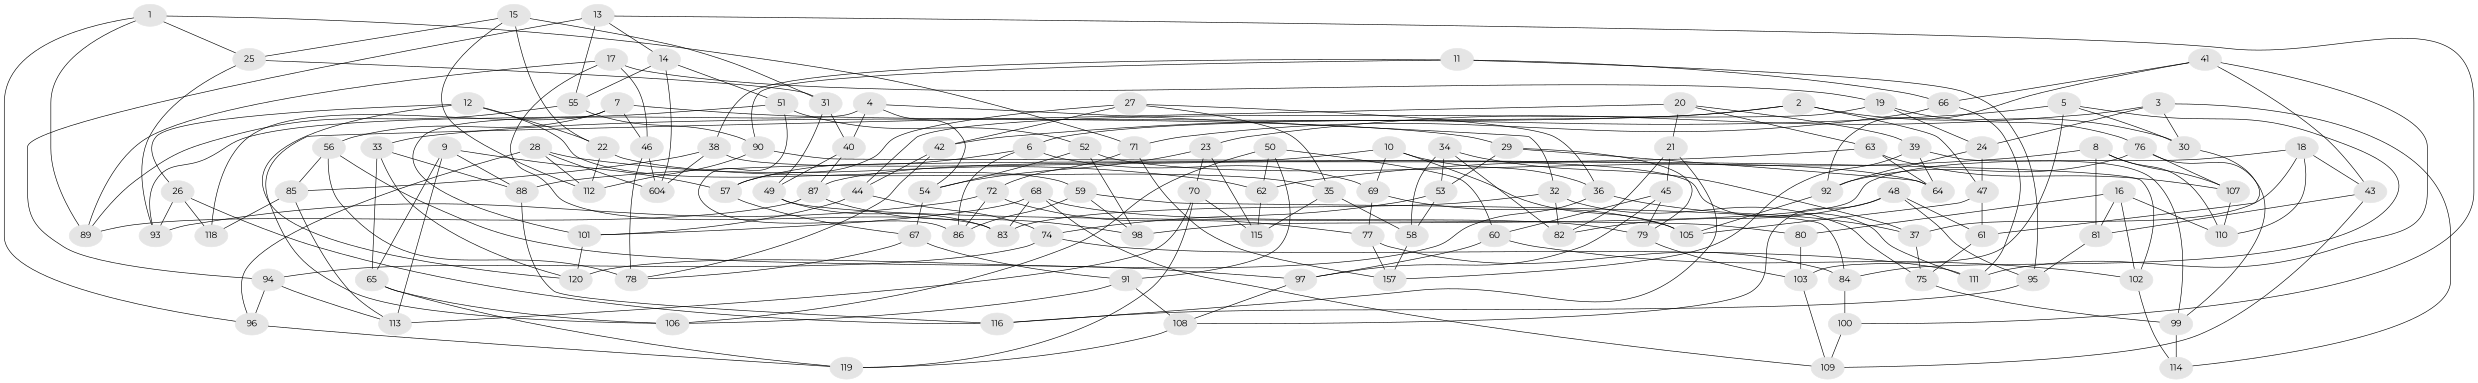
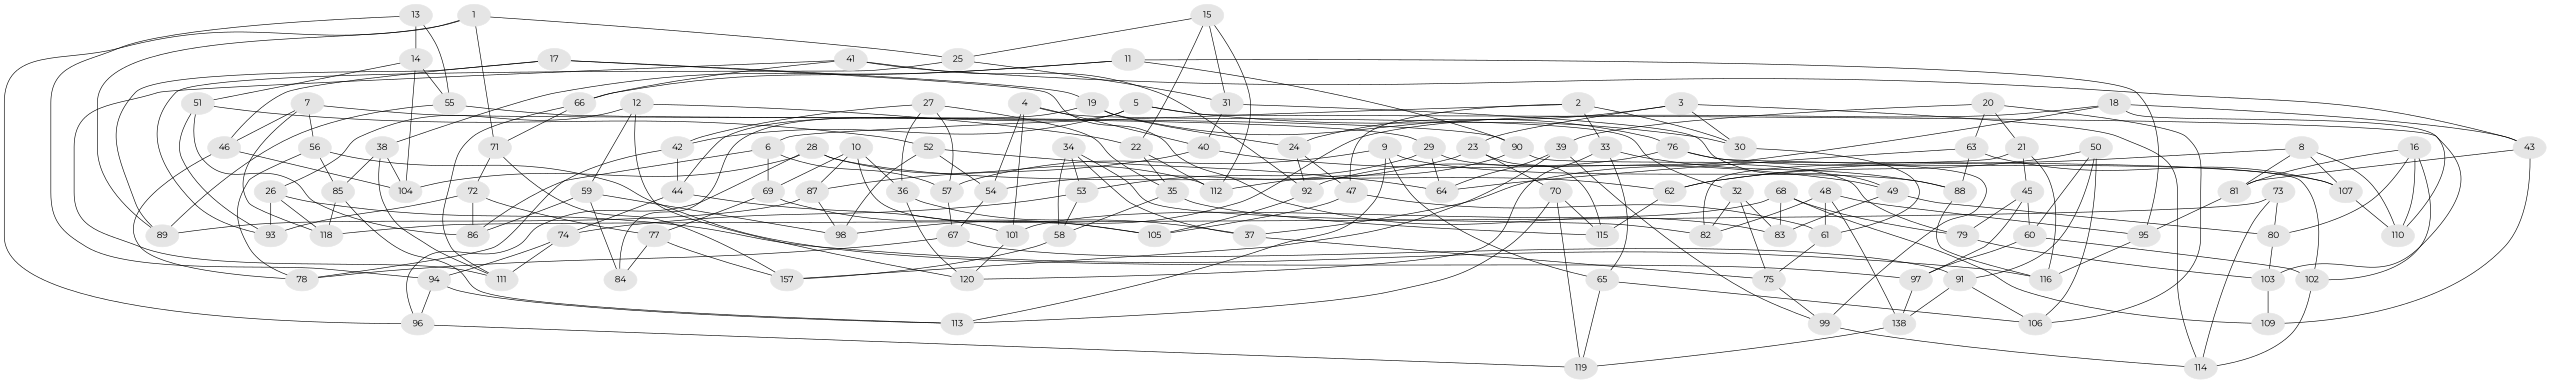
node "604": label "604" -> "104"
node "73": added
node "108": label "108" -> "138"
node "100": removed
